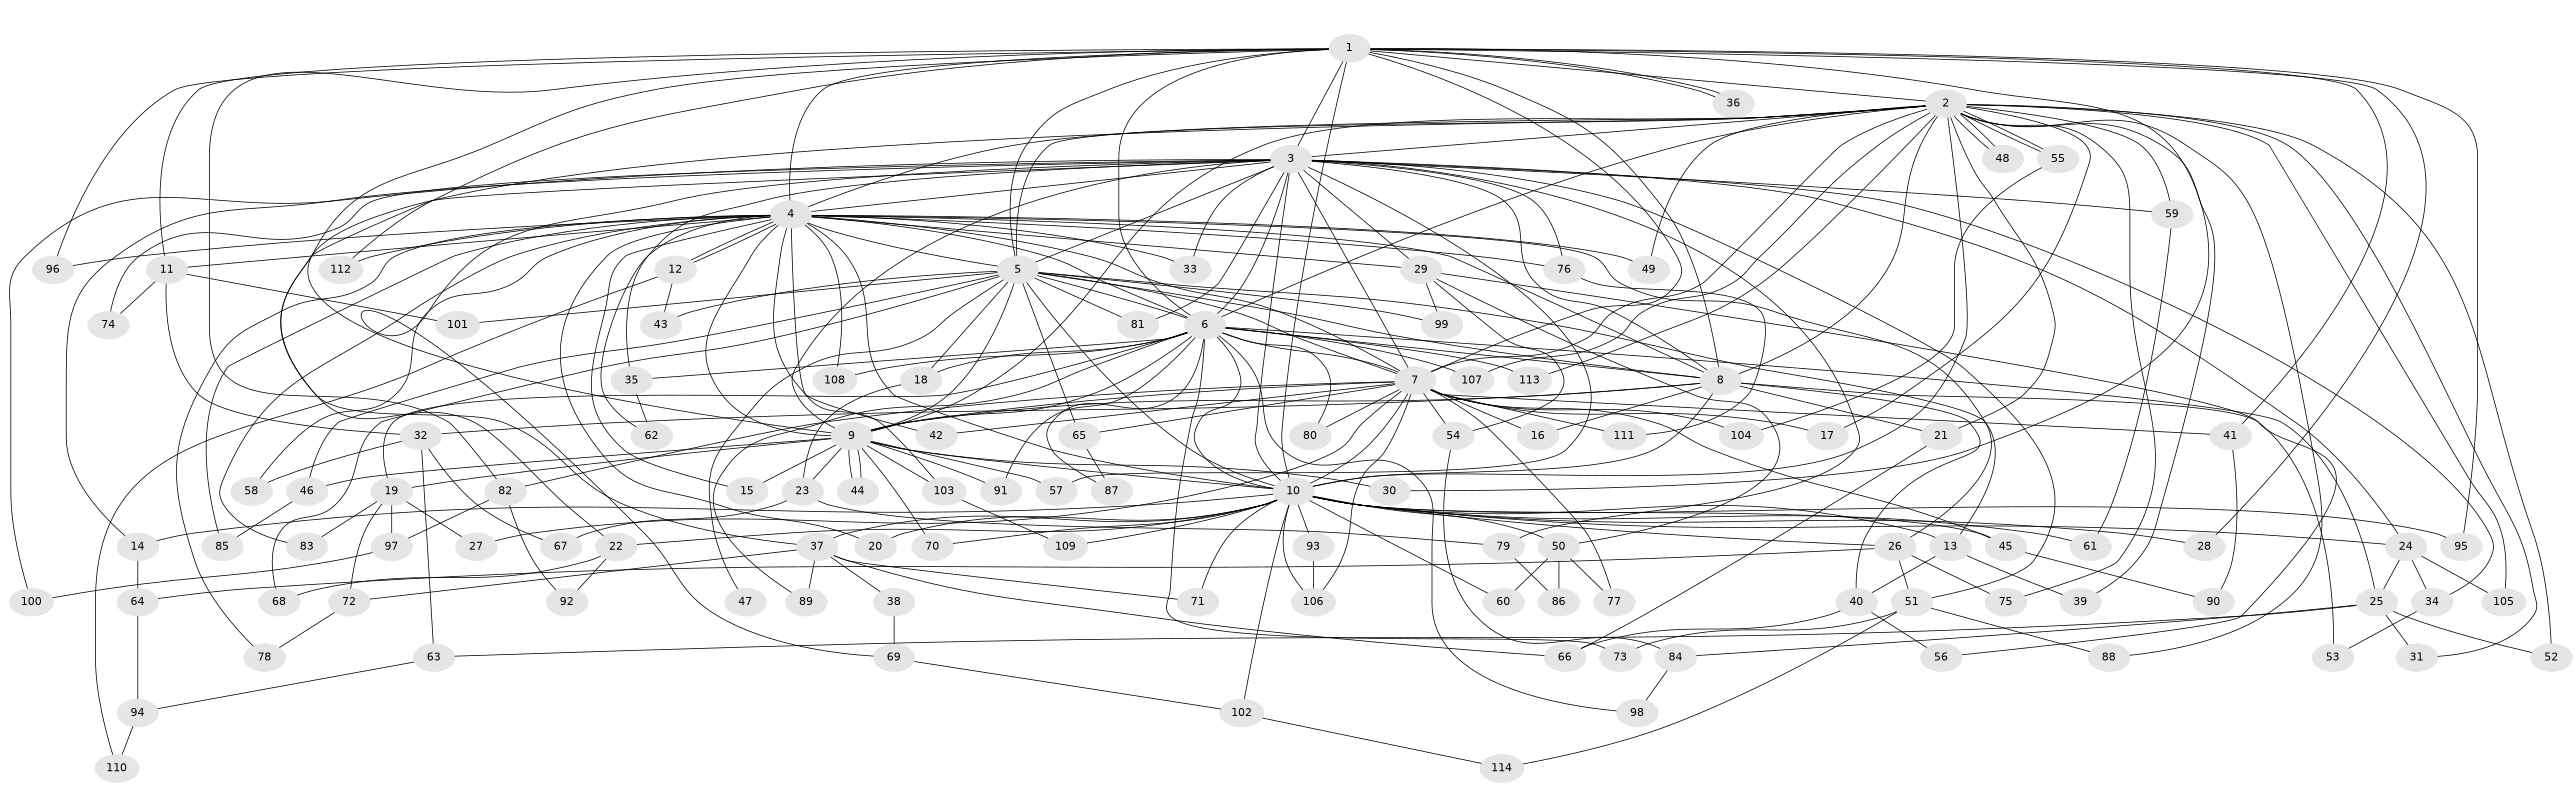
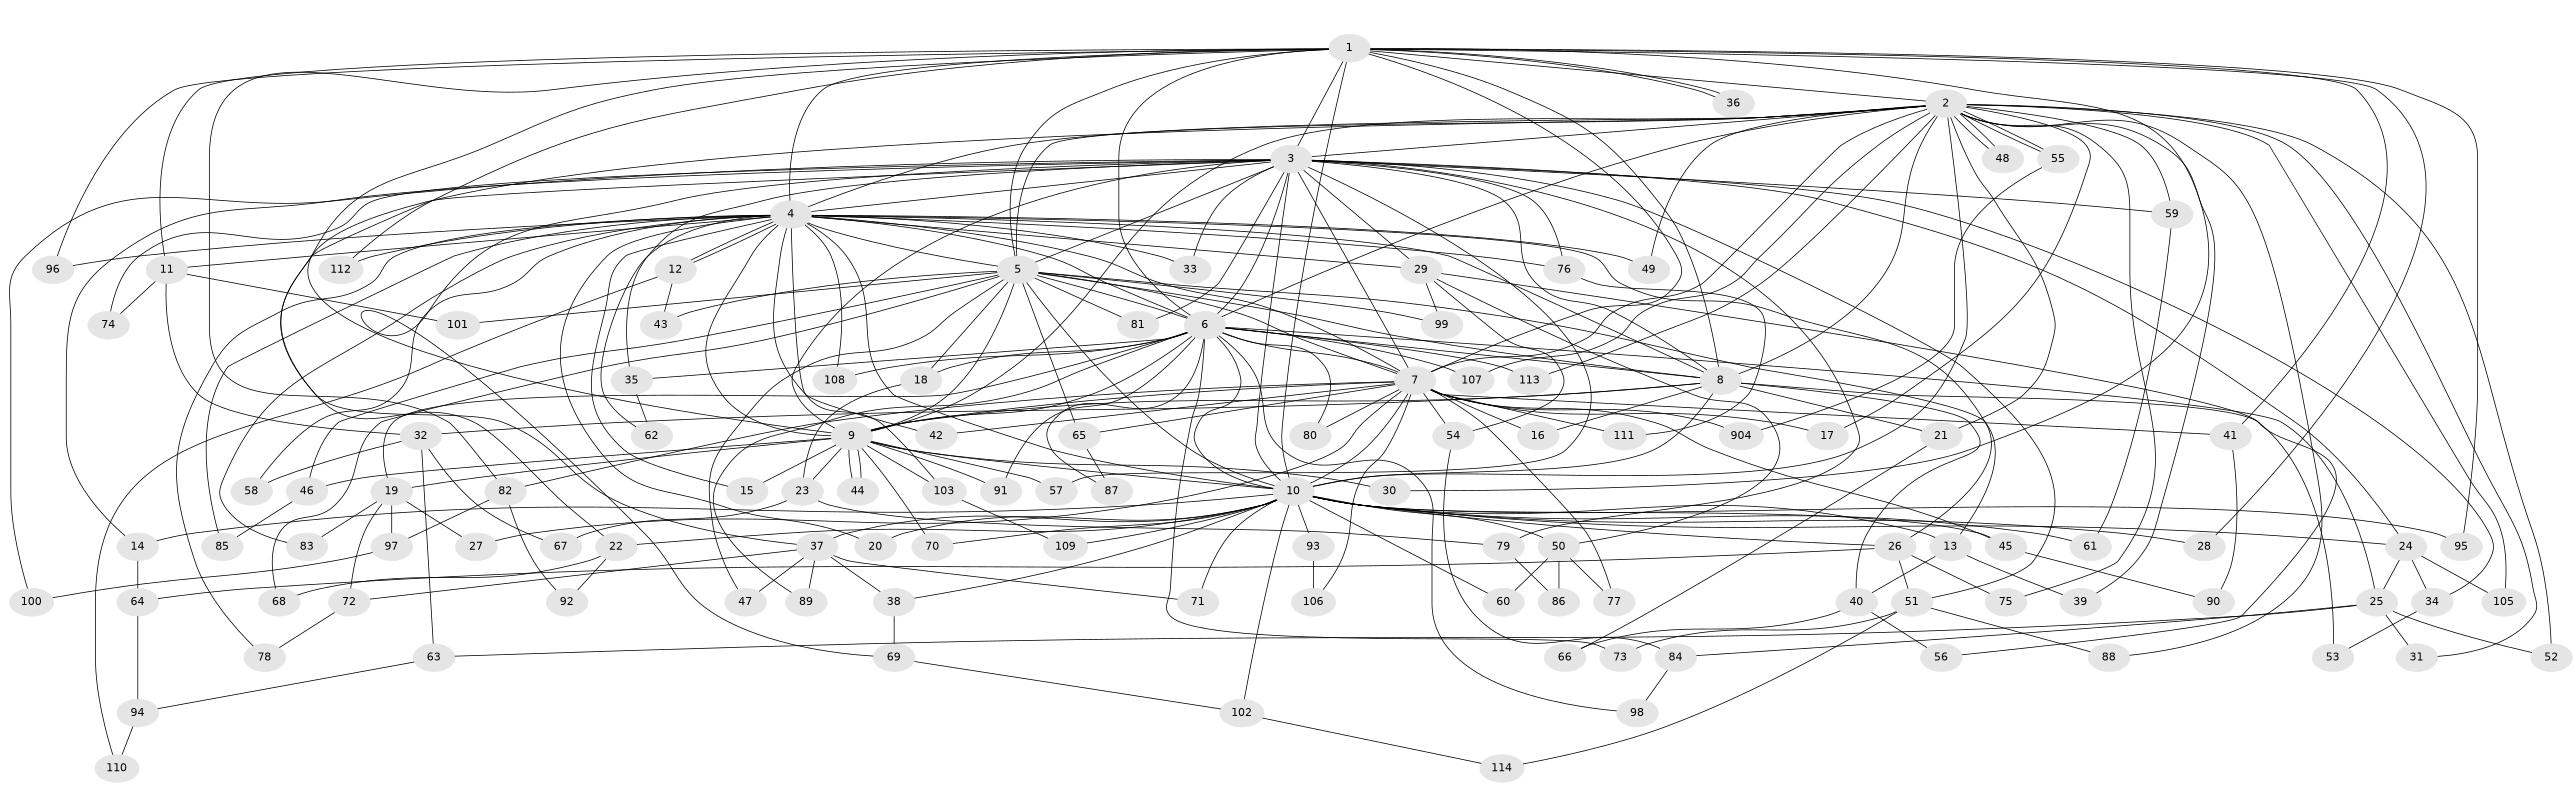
node "104": label "104" -> "904"
edge "10" -- "106": now "10" -- "38"
edge "37" -- "66": now "37" -- "47"
